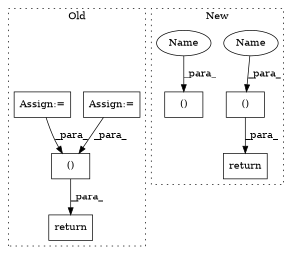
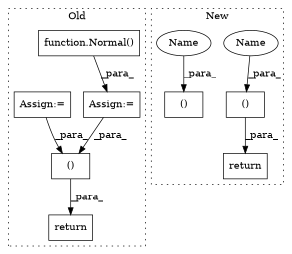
node "function.Normal()": added
